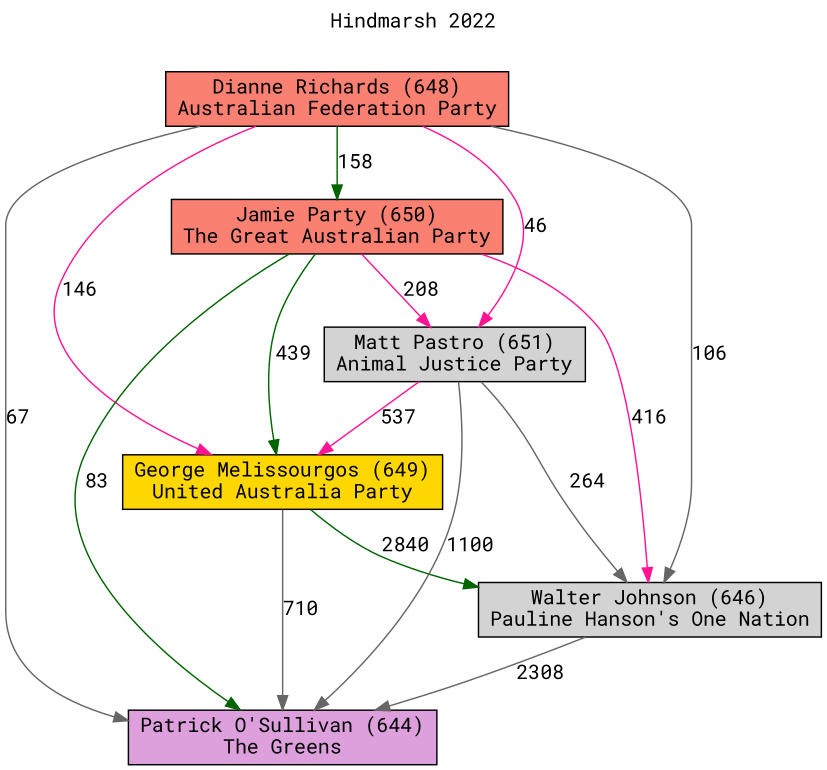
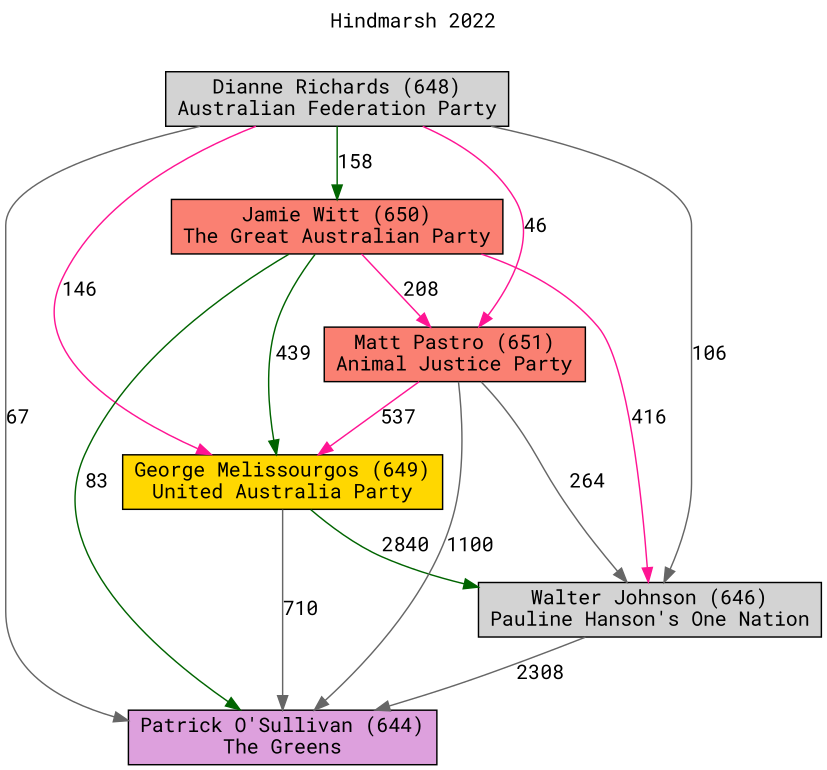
node "Dianne Richards (648) Australian Federation Party": fillcolor salmon -> lightgrey
node "Jamie Party (650) The Great Australian Party": label "Jamie Party (650) The Great Australian Party" -> "Jamie Witt (650) The Great Australian Party"
node "Matt Pastro (651) Animal Justice Party": fillcolor lightgrey -> salmon
